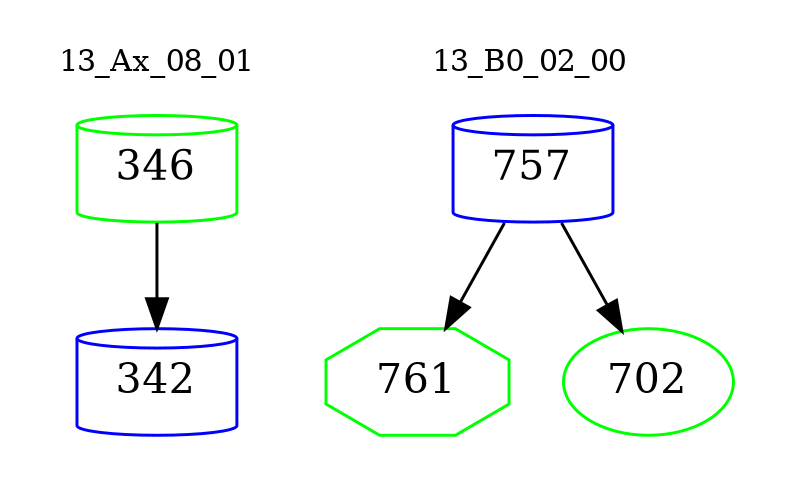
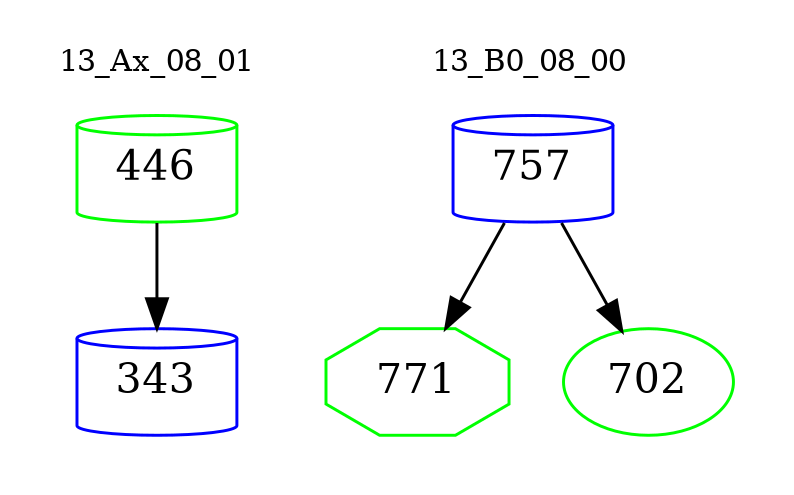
cluster "13_B0_02_00": label "13_B0_02_00" -> "13_B0_08_00"
node "346": label "346" -> "446"
node "342": label "342" -> "343"
node "761": label "761" -> "771"
